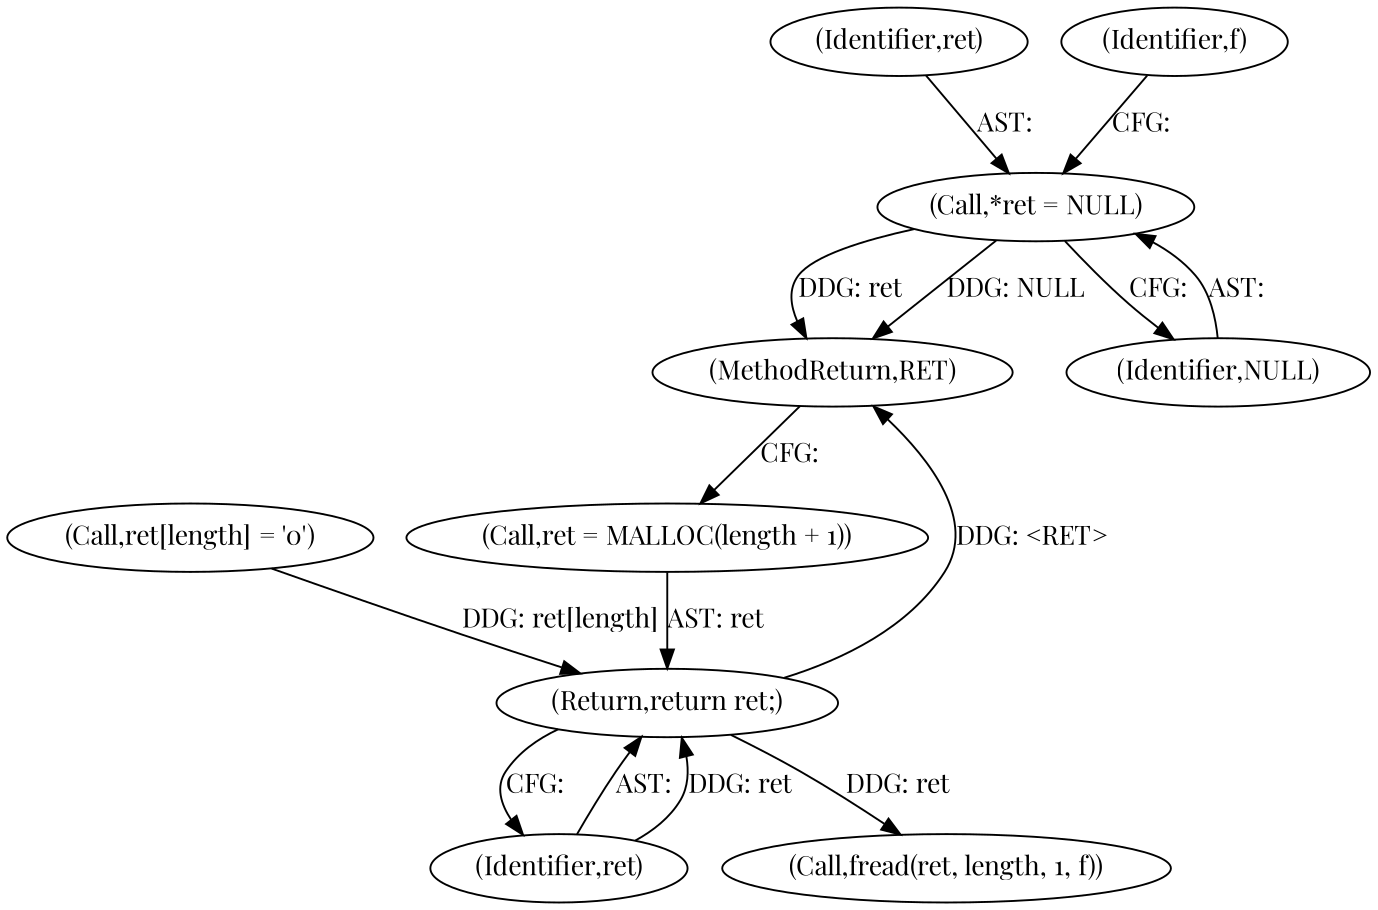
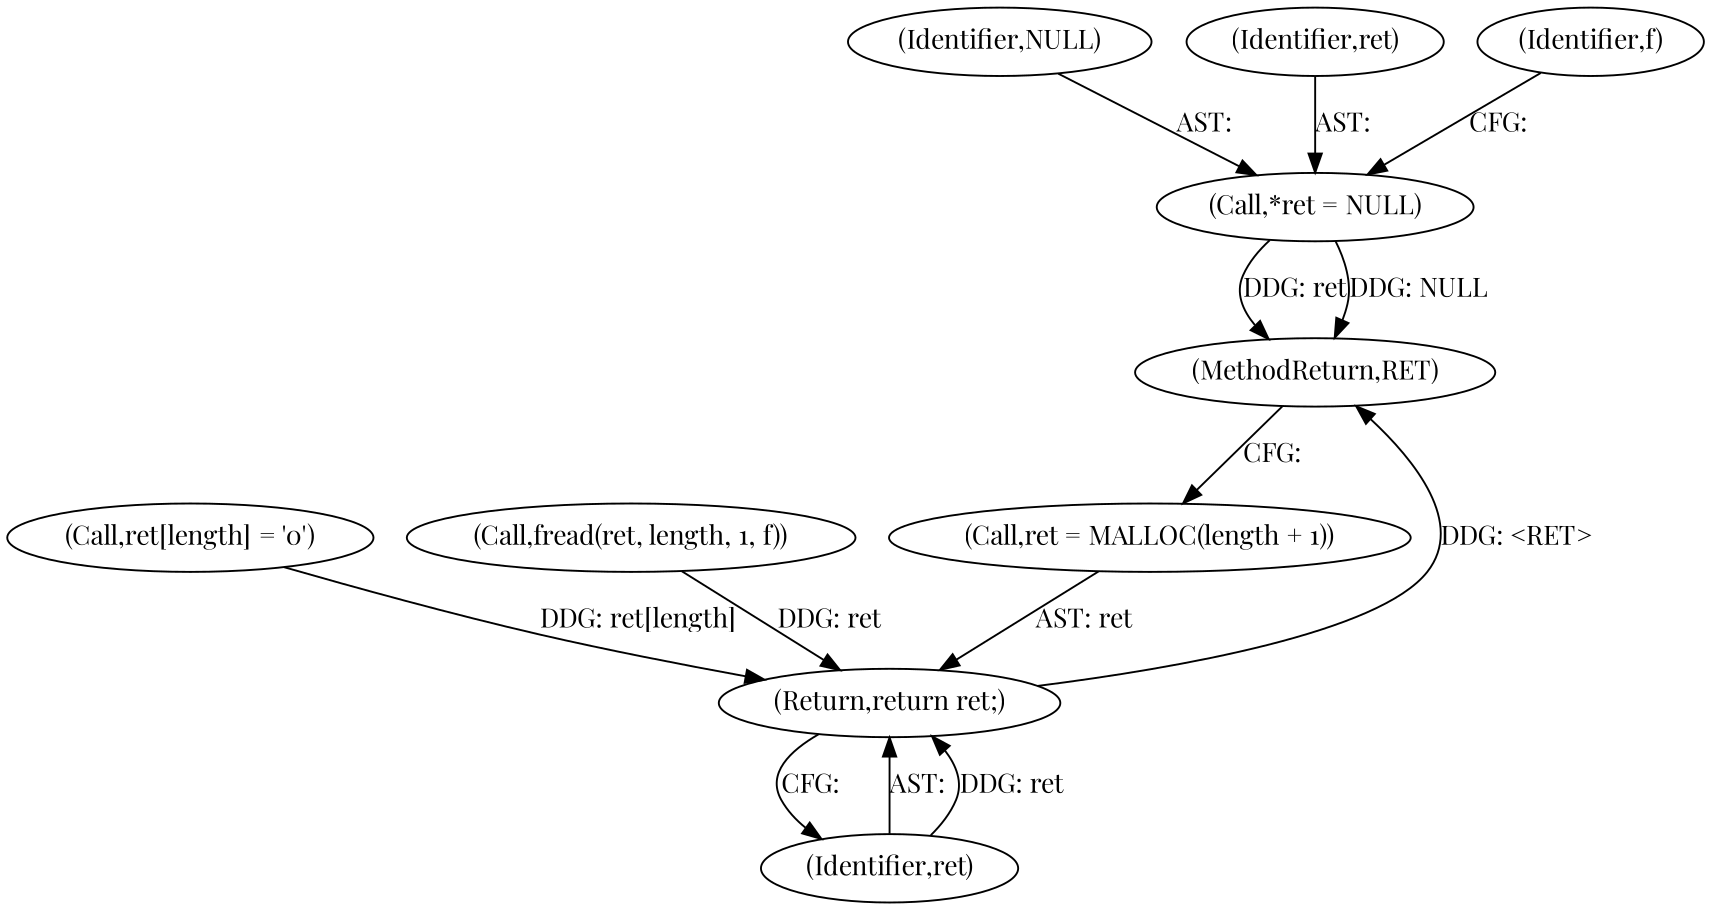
edge "(Call,*ret = NULL)" -> "(Identifier,NULL)": removed, label "CFG:"
edge "(Return,return ret;)" -> "(Call,fread(ret, length, 1, f))": reversed
